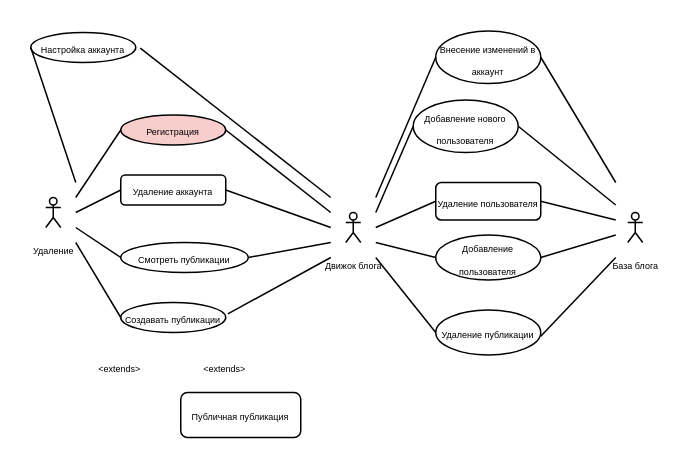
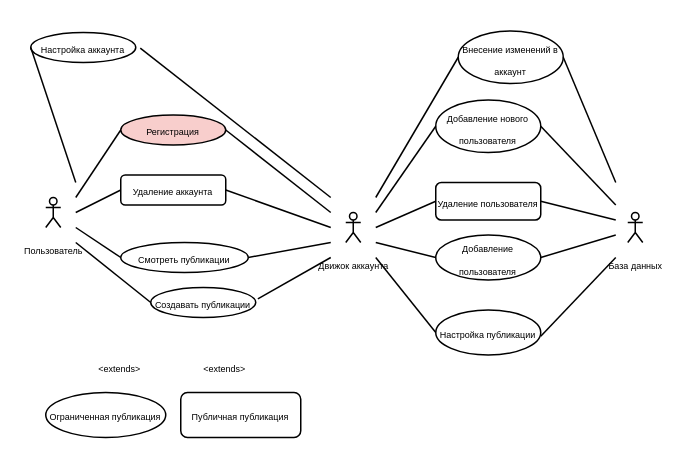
node "Внесение изменений в аккаунт": moved (488, 57) -> (511, 57)
node "Добавление нового пользователя": moved (466, 126) -> (488, 126)
node "Удаление": label "Удаление" -> "Пользователь"
node "Движок блога": label "Движок блога" -> "Движок аккаунта"
node "База блога": label "База блога" -> "База данных"
node "Создавать публикации": moved (173, 317) -> (203, 302)
node "Удаление публикации": label "Удаление публикации" -> "Настройка публикации"
node "Ограниченная публикация": added
